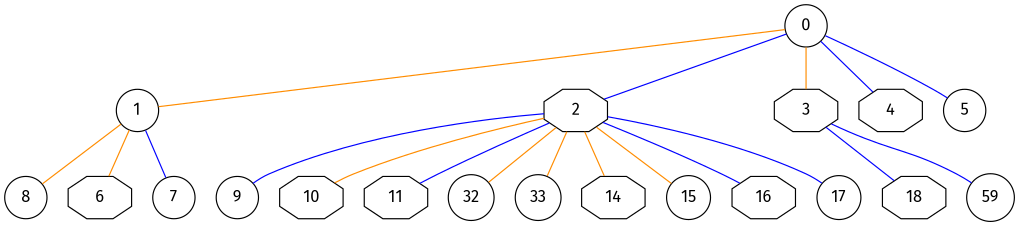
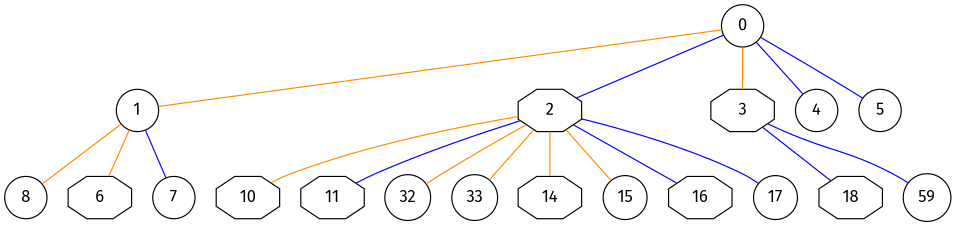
node "4": shape octagon -> circle
node "9": removed
